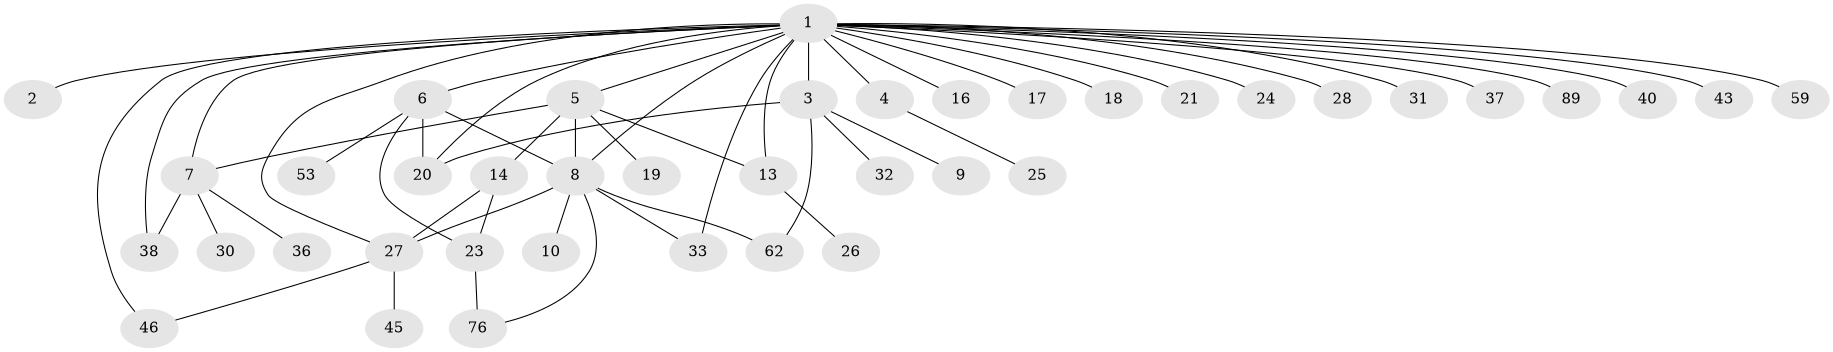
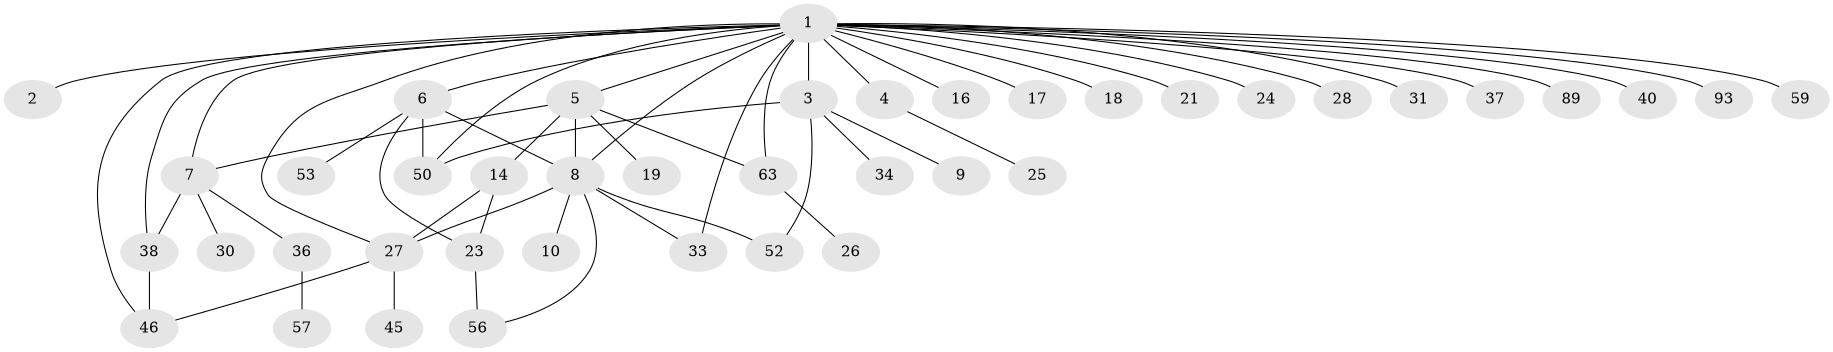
node "43": label "43" -> "93"
node "20": label "20" -> "50"
node "13": label "13" -> "63"
node "32": label "32" -> "34"
node "62": label "62" -> "52"
edge "38" -- "46": added
node "57": added
node "76": label "76" -> "56"
